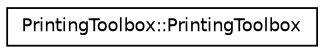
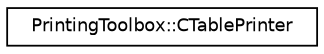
node "PrintingToolbox::PrintingToolbox": label "PrintingToolbox::PrintingToolbox" -> "PrintingToolbox::CTablePrinter"
